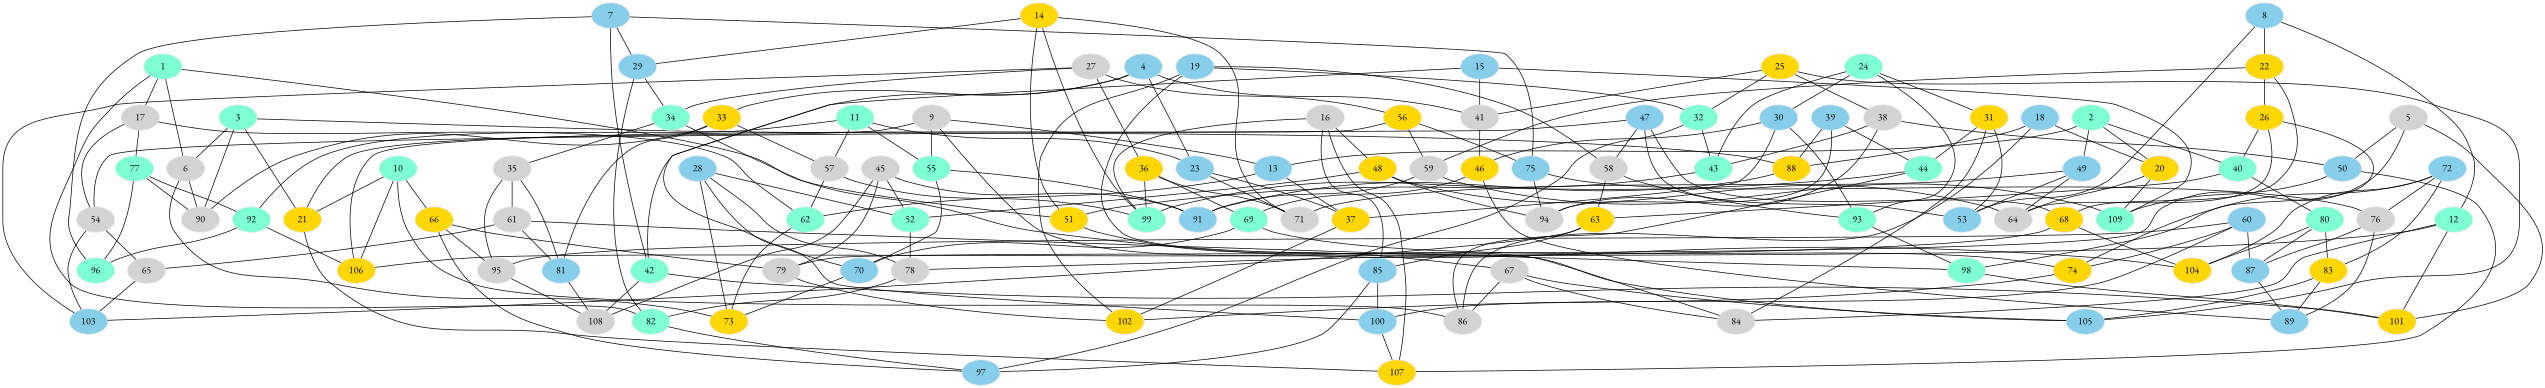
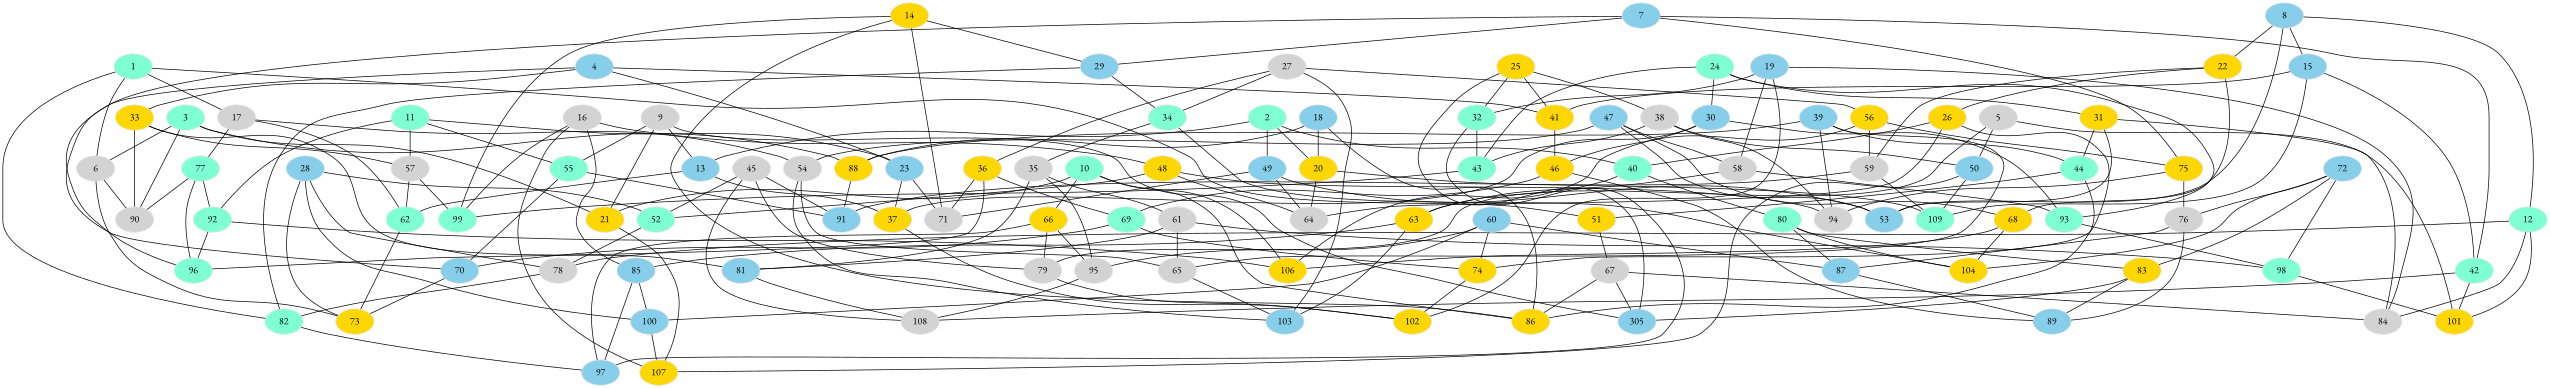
edge "8" -- "15": added
node "41": fillcolor lightgrey -> gold
edge "14" -- "51": now "14" -- "86"
node "75": fillcolor skyblue -> gold
edge "36" -- "99": now "36" -- "96"
edge "39" -- "65": added
node "86": fillcolor lightgrey -> gold
node "105": label "105" -> "305"
